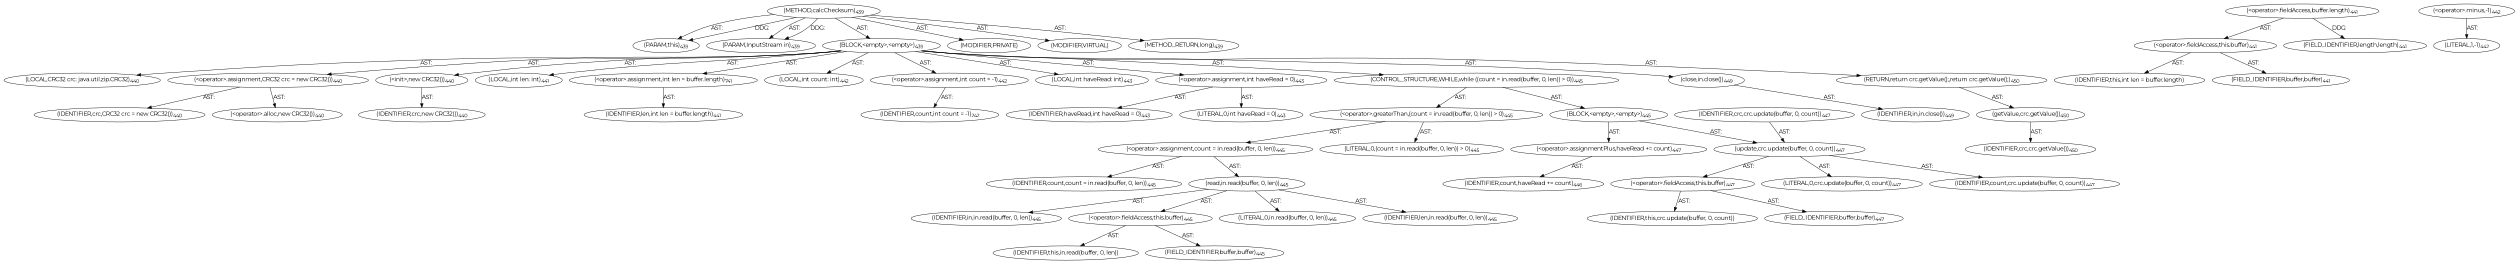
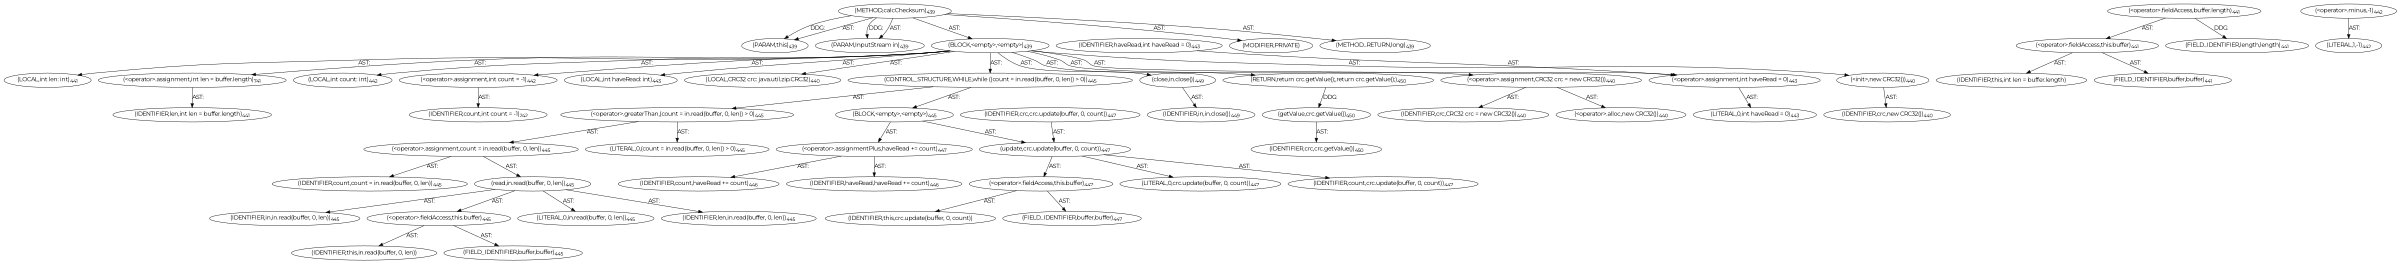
node "(MODIFIER,VIRTUAL)": removed
edge "(<operator>.assignment,int haveRead = 0)" -> "(IDENTIFIER,haveRead,int haveRead = 0)": reversed
edge "(RETURN,return crc.getValue();,return crc.getValue();)" -> "(getValue,crc.getValue())": label "AST: " -> "DDG: "
node "(IDENTIFIER,haveRead,haveRead += count)": added
